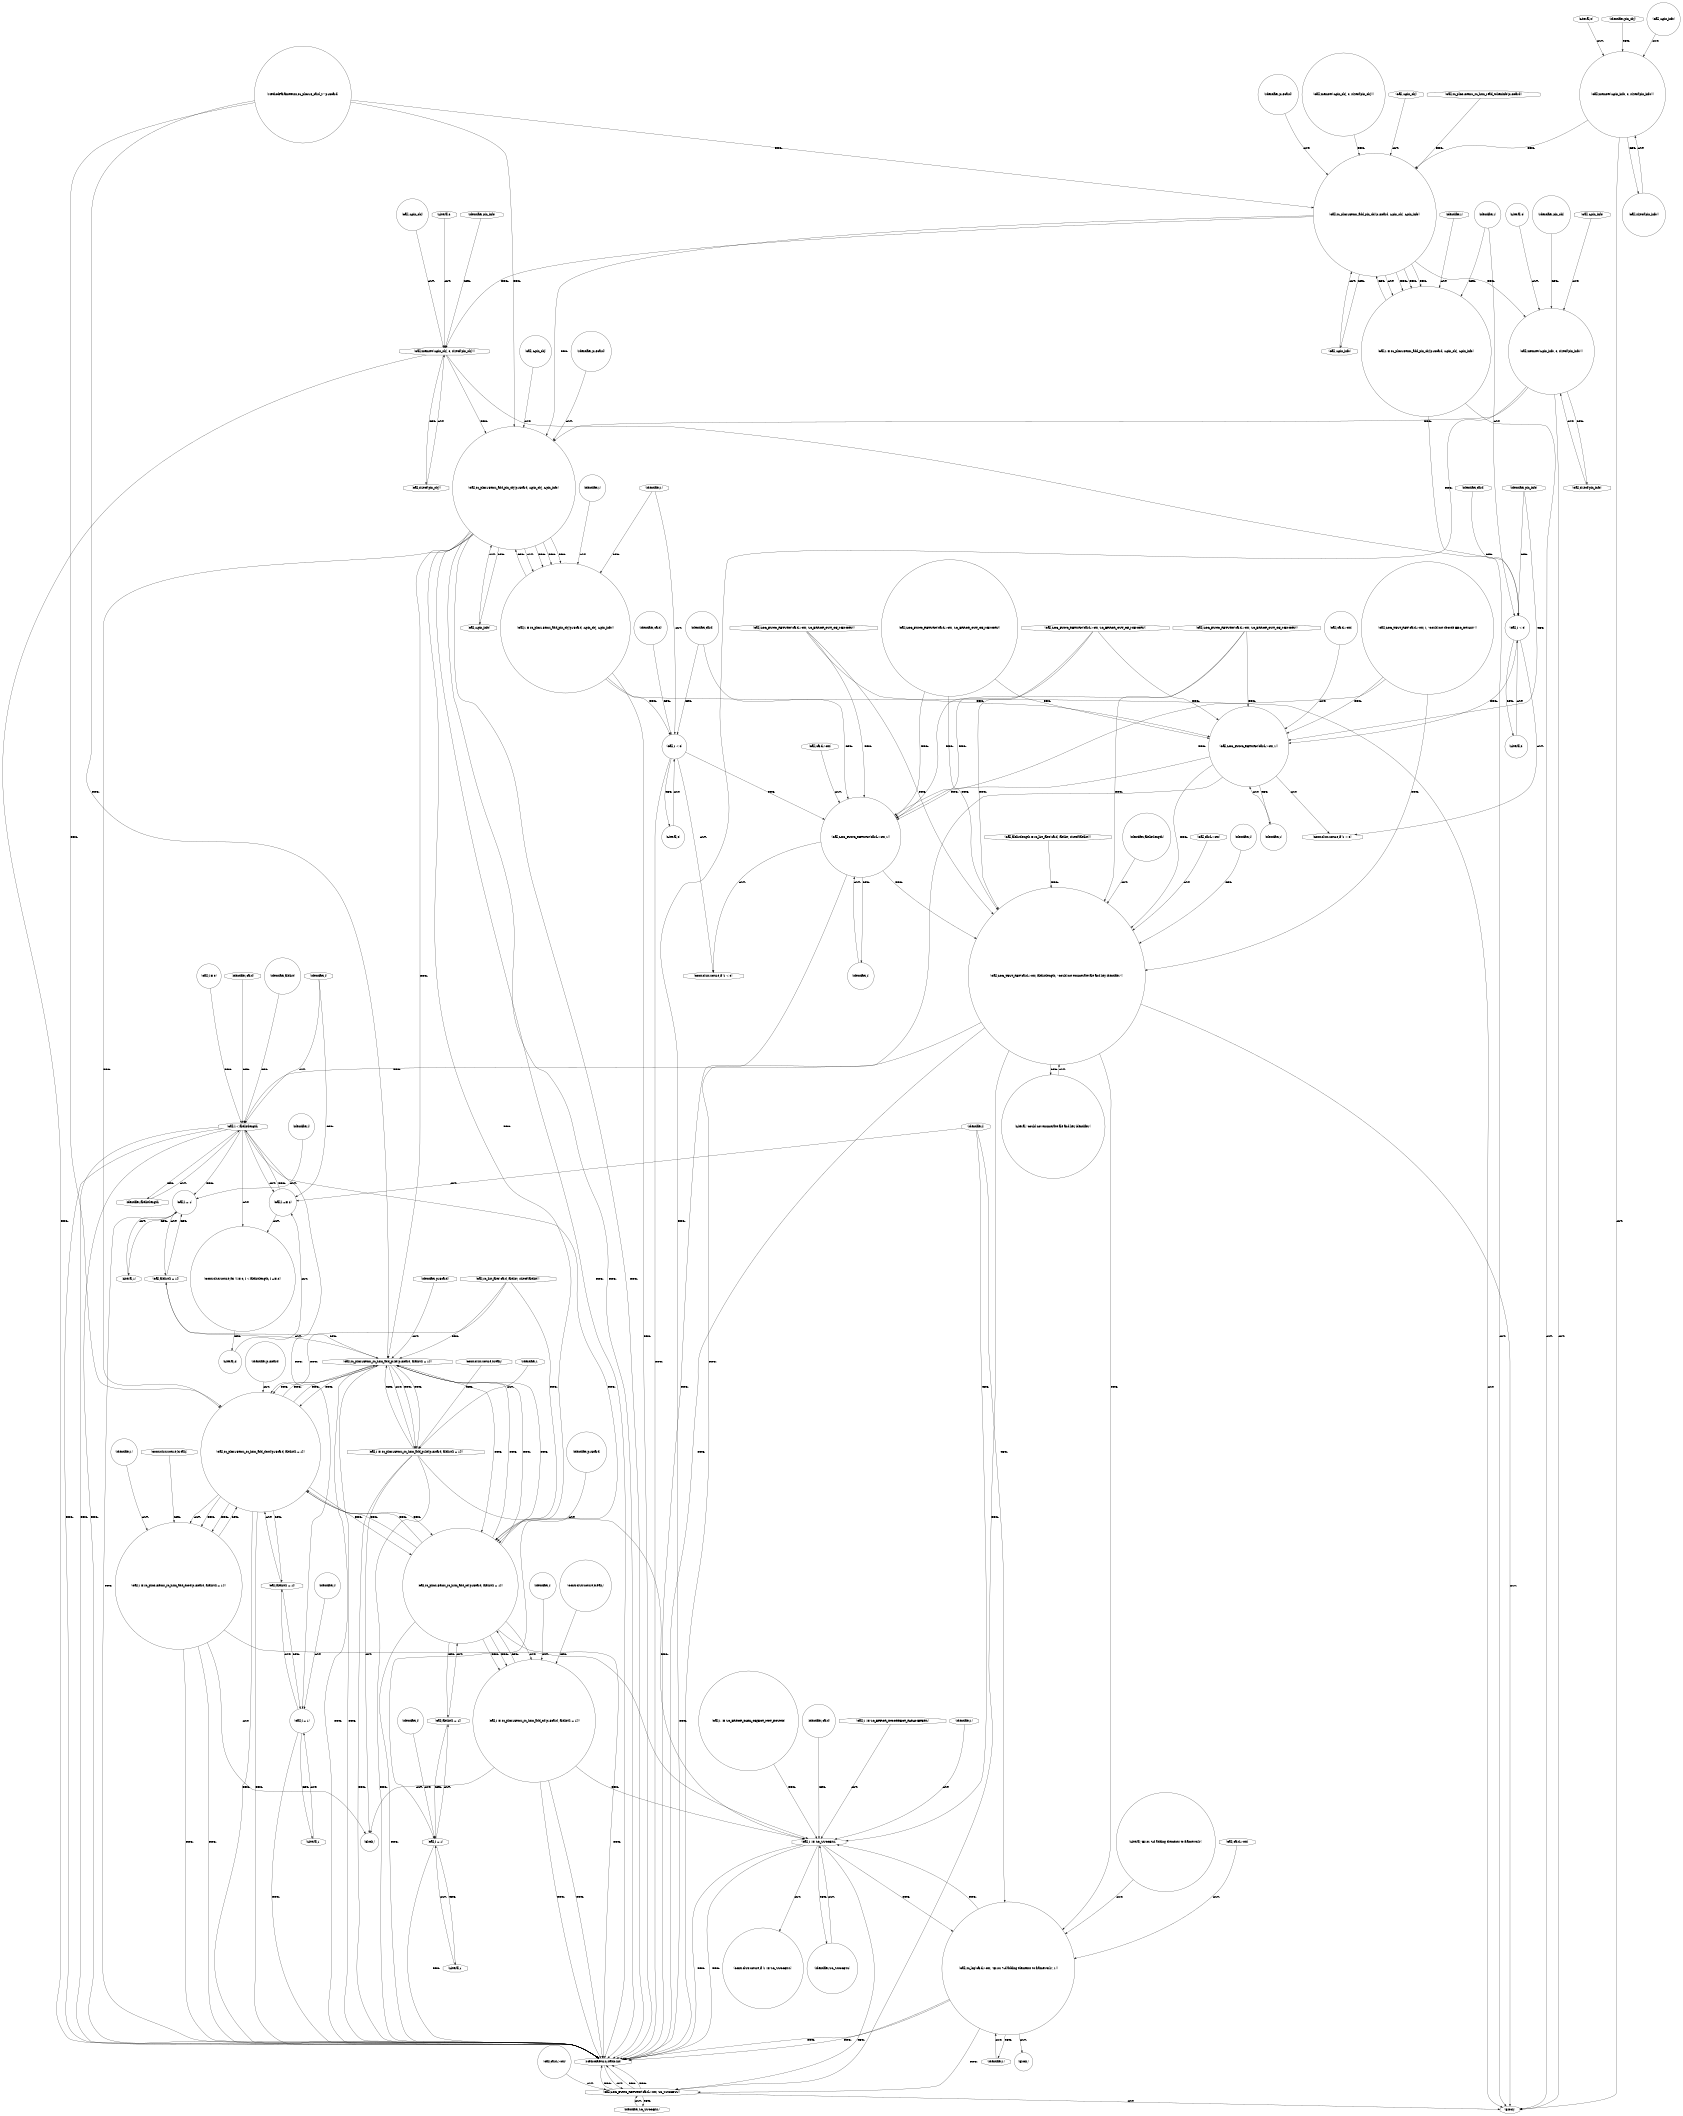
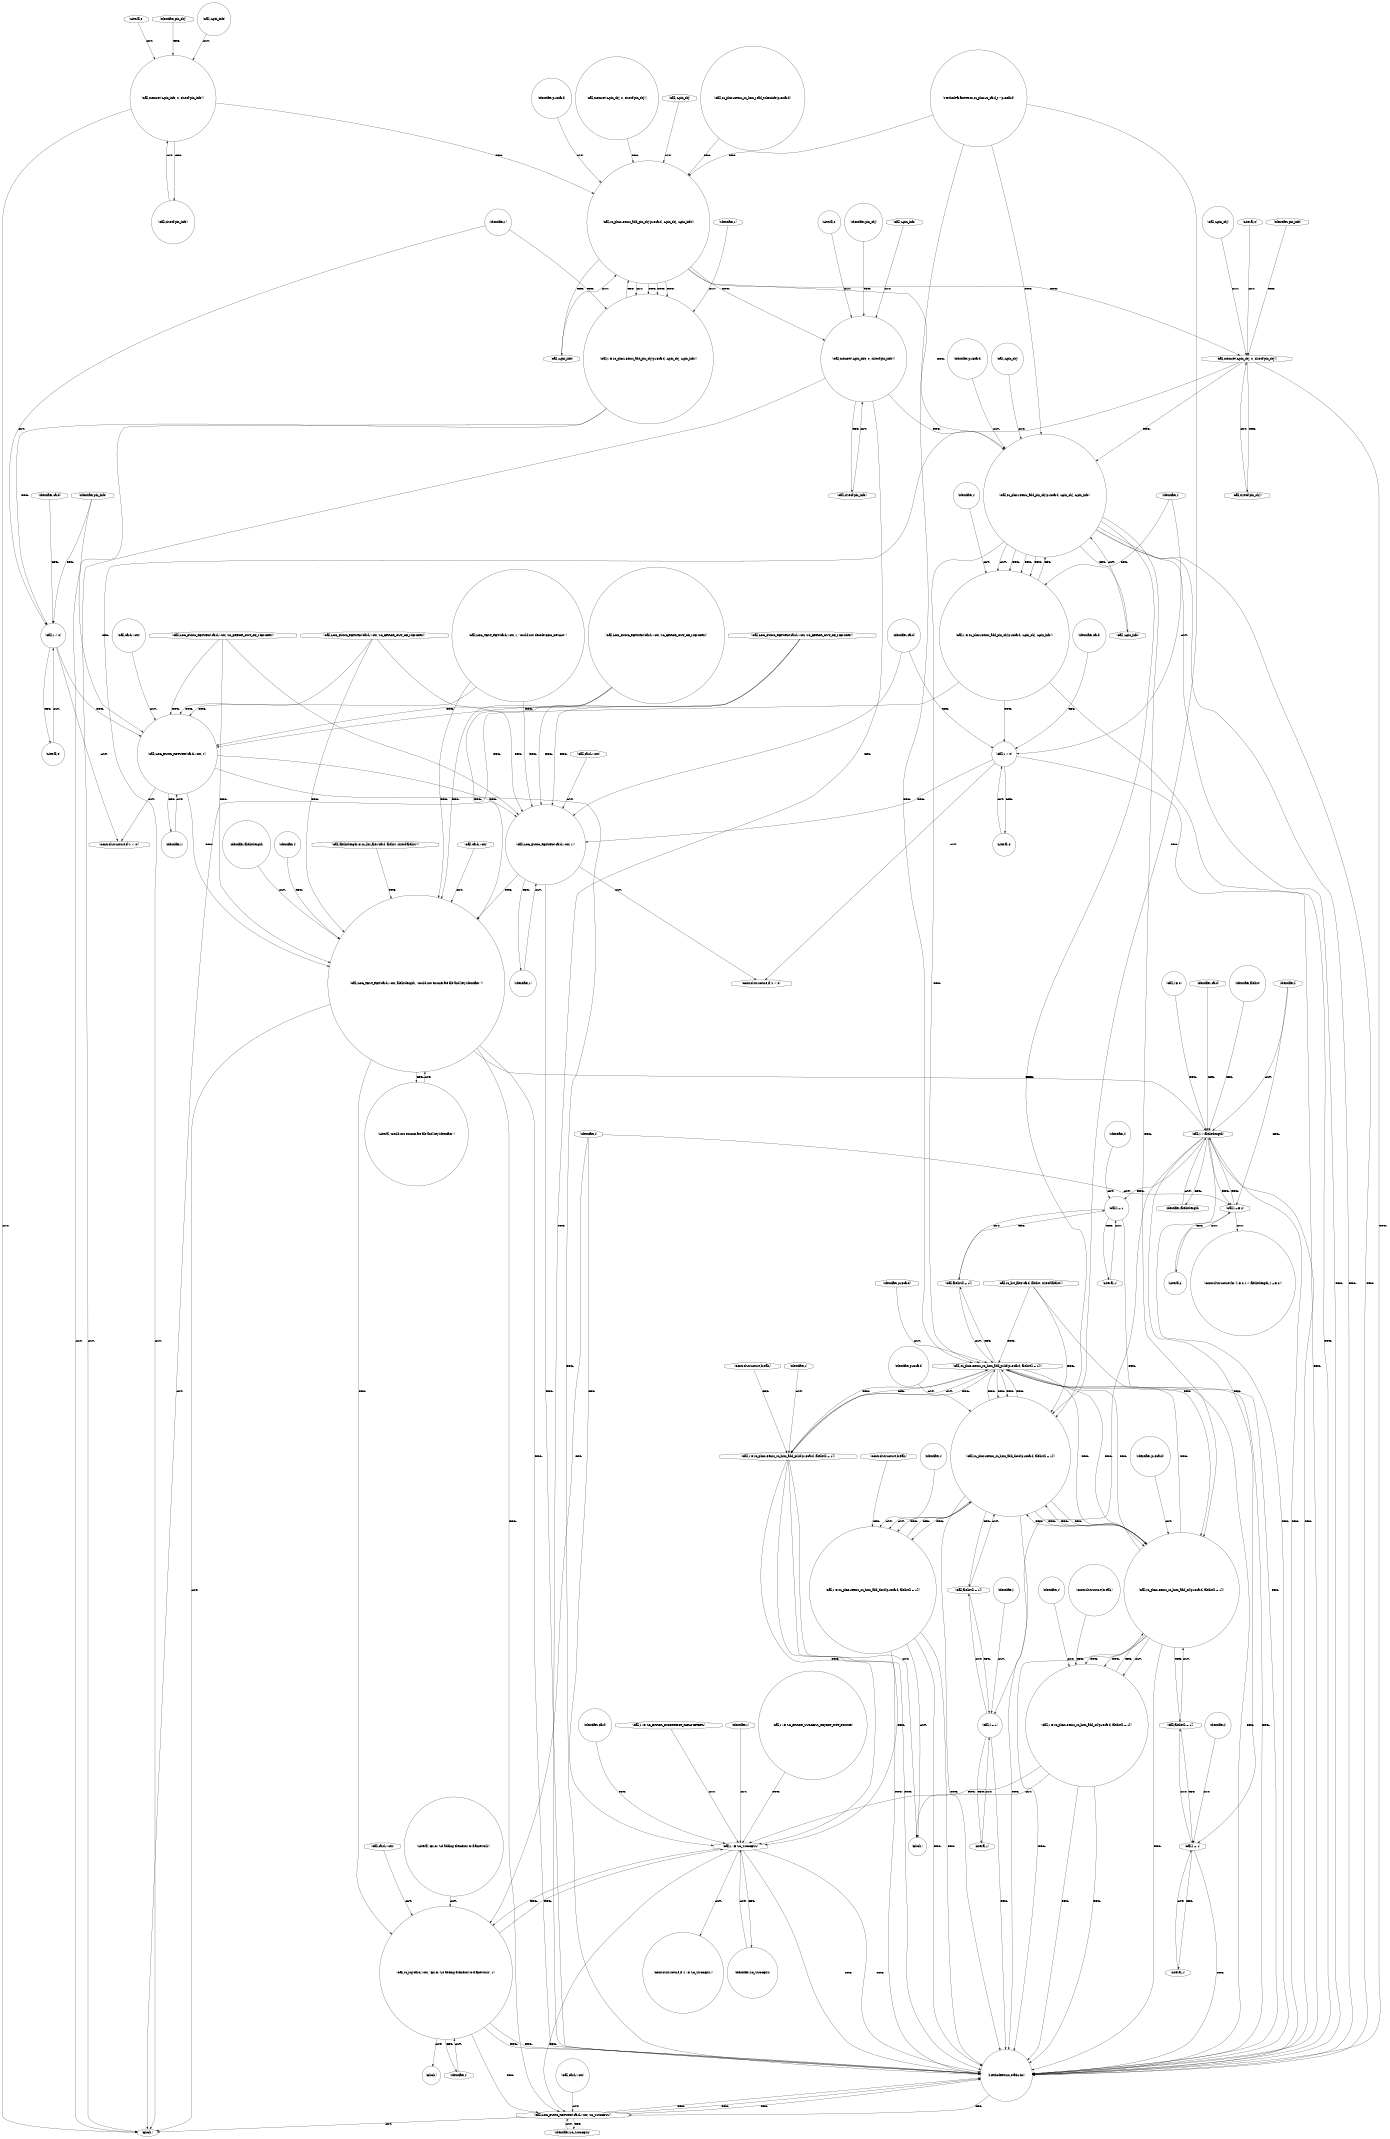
node "(Call,sc_pkcs15emu_sc_hsm_read_tokeninfo(p15card))": shape octagon -> circle
edge "(Call,i < filelistlength)" -> "(ControlStructure,for (i = 0; i < filelistlength; i += 2))": removed, label "AST:"
edge "(Call,i < filelistlength)" -> "(Call,i += 2)": label "AST: " -> "DDG: "
node "(Call,i += 2)": shape circle -> octagon
edge "(ControlStructure,for (i = 0; i < filelistlength; i += 2))" -> "(Literal,2)": now "(Call,i += 2)" -> "(Literal,2)"
node "(Call,r != SC_ERROR_DATA_OBJECT_NOT_FOUND)": label "(Call,r != SC_ERROR_DATA_OBJECT_NOT_FOUND)" -> "(Call,r != SC_ERROR_SUCCESS_OBJECT_NOT_FOUND)"
edge "(Call,r != SC_SUCCESS)" -> "(Call,LOG_FUNC_RETURN(card->ctx, SC_SUCCESS))": label "CFG: " -> "DDG: "
node "(MethodReturn,static int)": shape octagon -> circle
edge "(MethodReturn,static int)" -> "(Call,LOG_FUNC_RETURN(card->ctx, SC_SUCCESS))": label "AST: " -> "CFG: "
